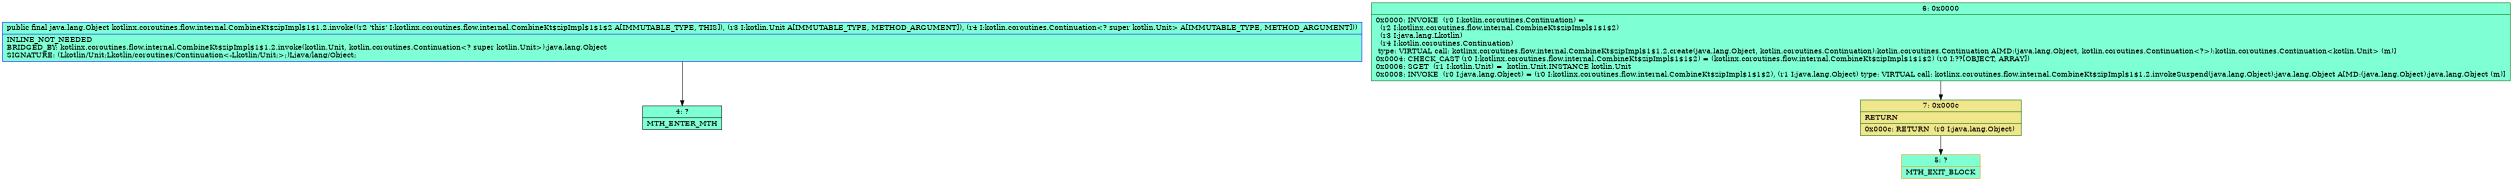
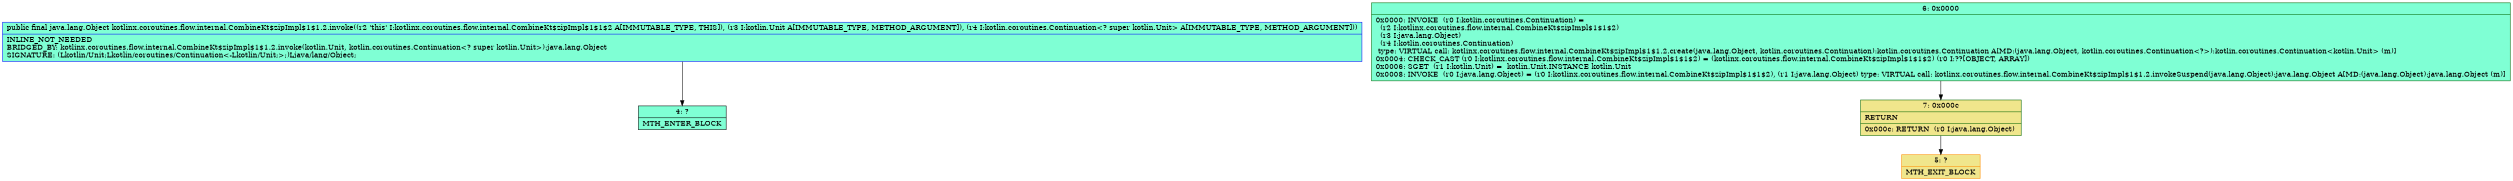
node "6: 0x0000": text "(r3 I:java.lang.Lkotlin)" -> "(r3 I:java.lang.Object)"
node "4: ?": text "MTH_ENTER_MTH" -> "MTH_ENTER_BLOCK"
node "5: ?": fillcolor aquamarine -> khaki
